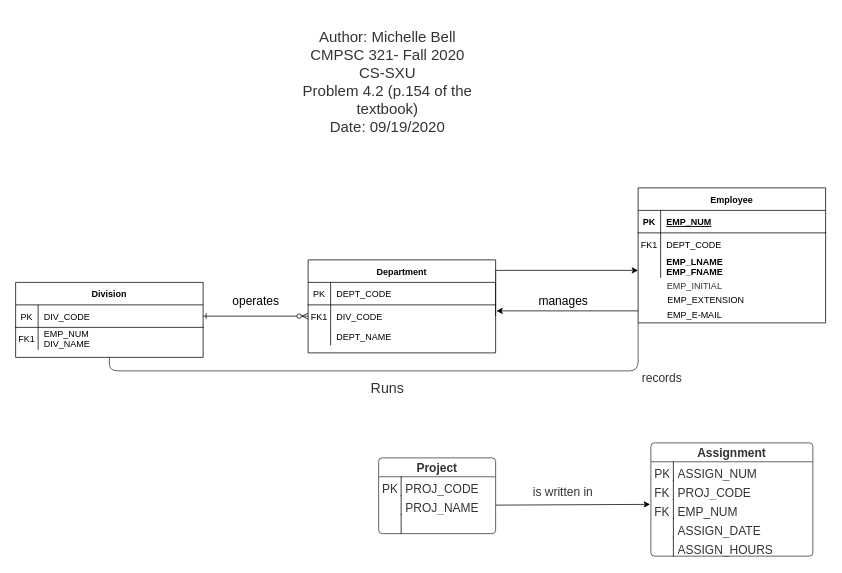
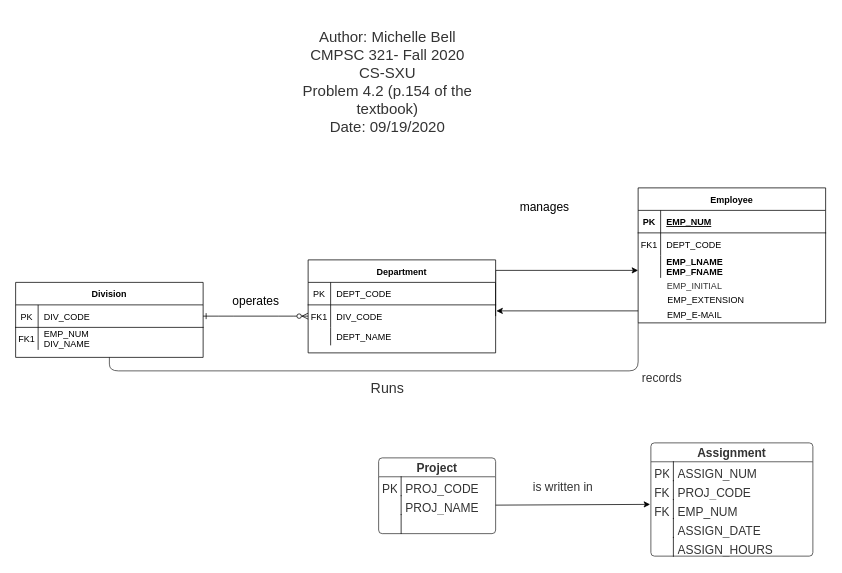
node "manages": moved (563, 300) -> (544, 207)
node "is written in": size 108x38 -> 108x27
